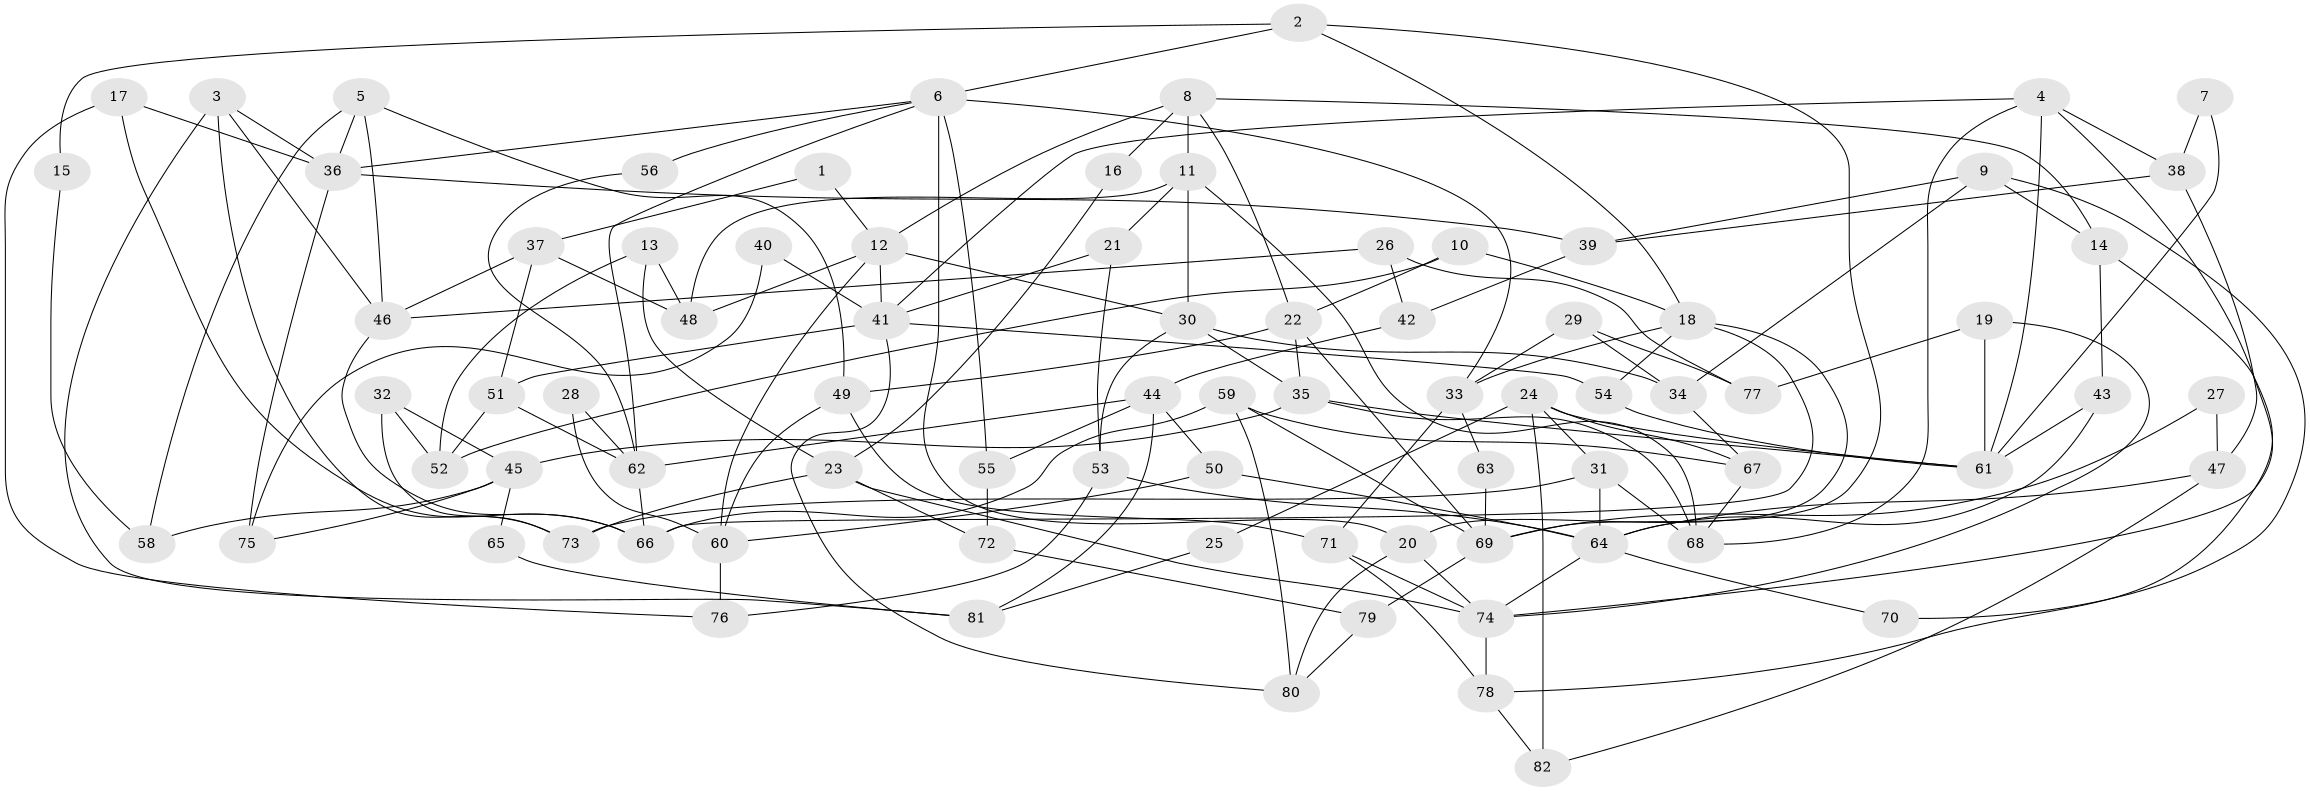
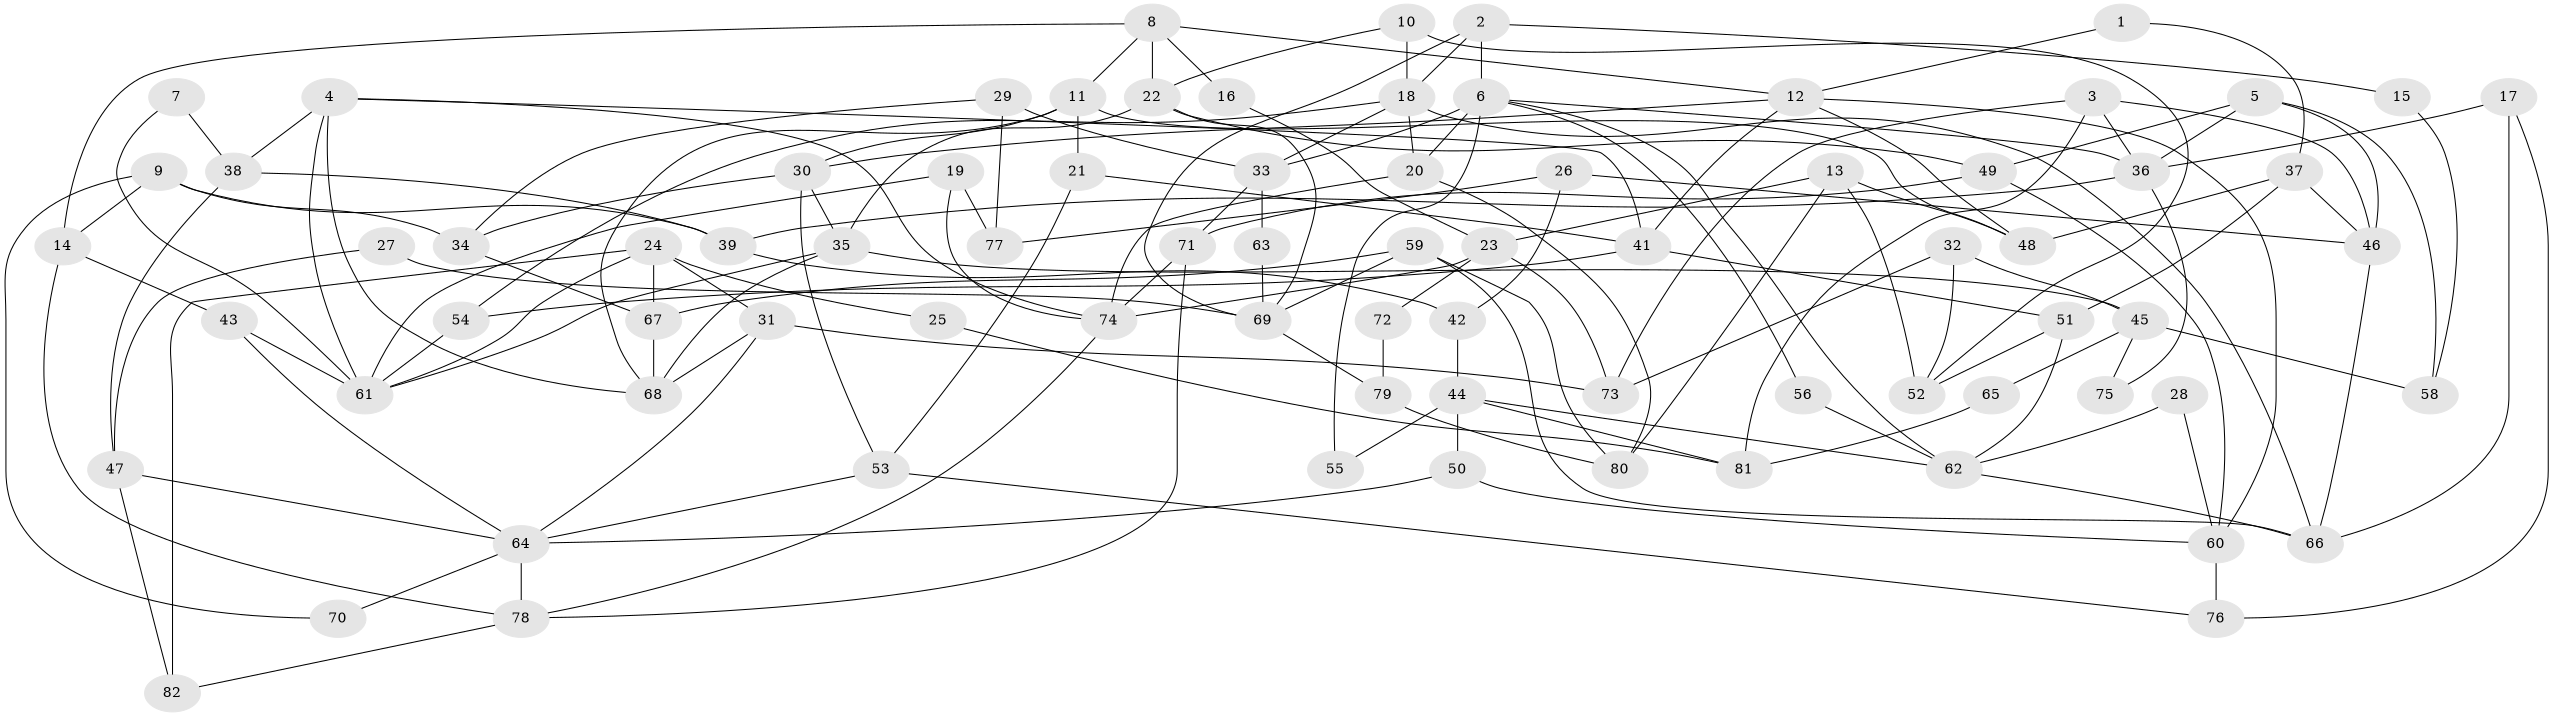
node "40": removed
edge "55" -- "72": removed
edge "64" -- "74": now "64" -- "78"
edge "41" -- "80": now "13" -- "80"
